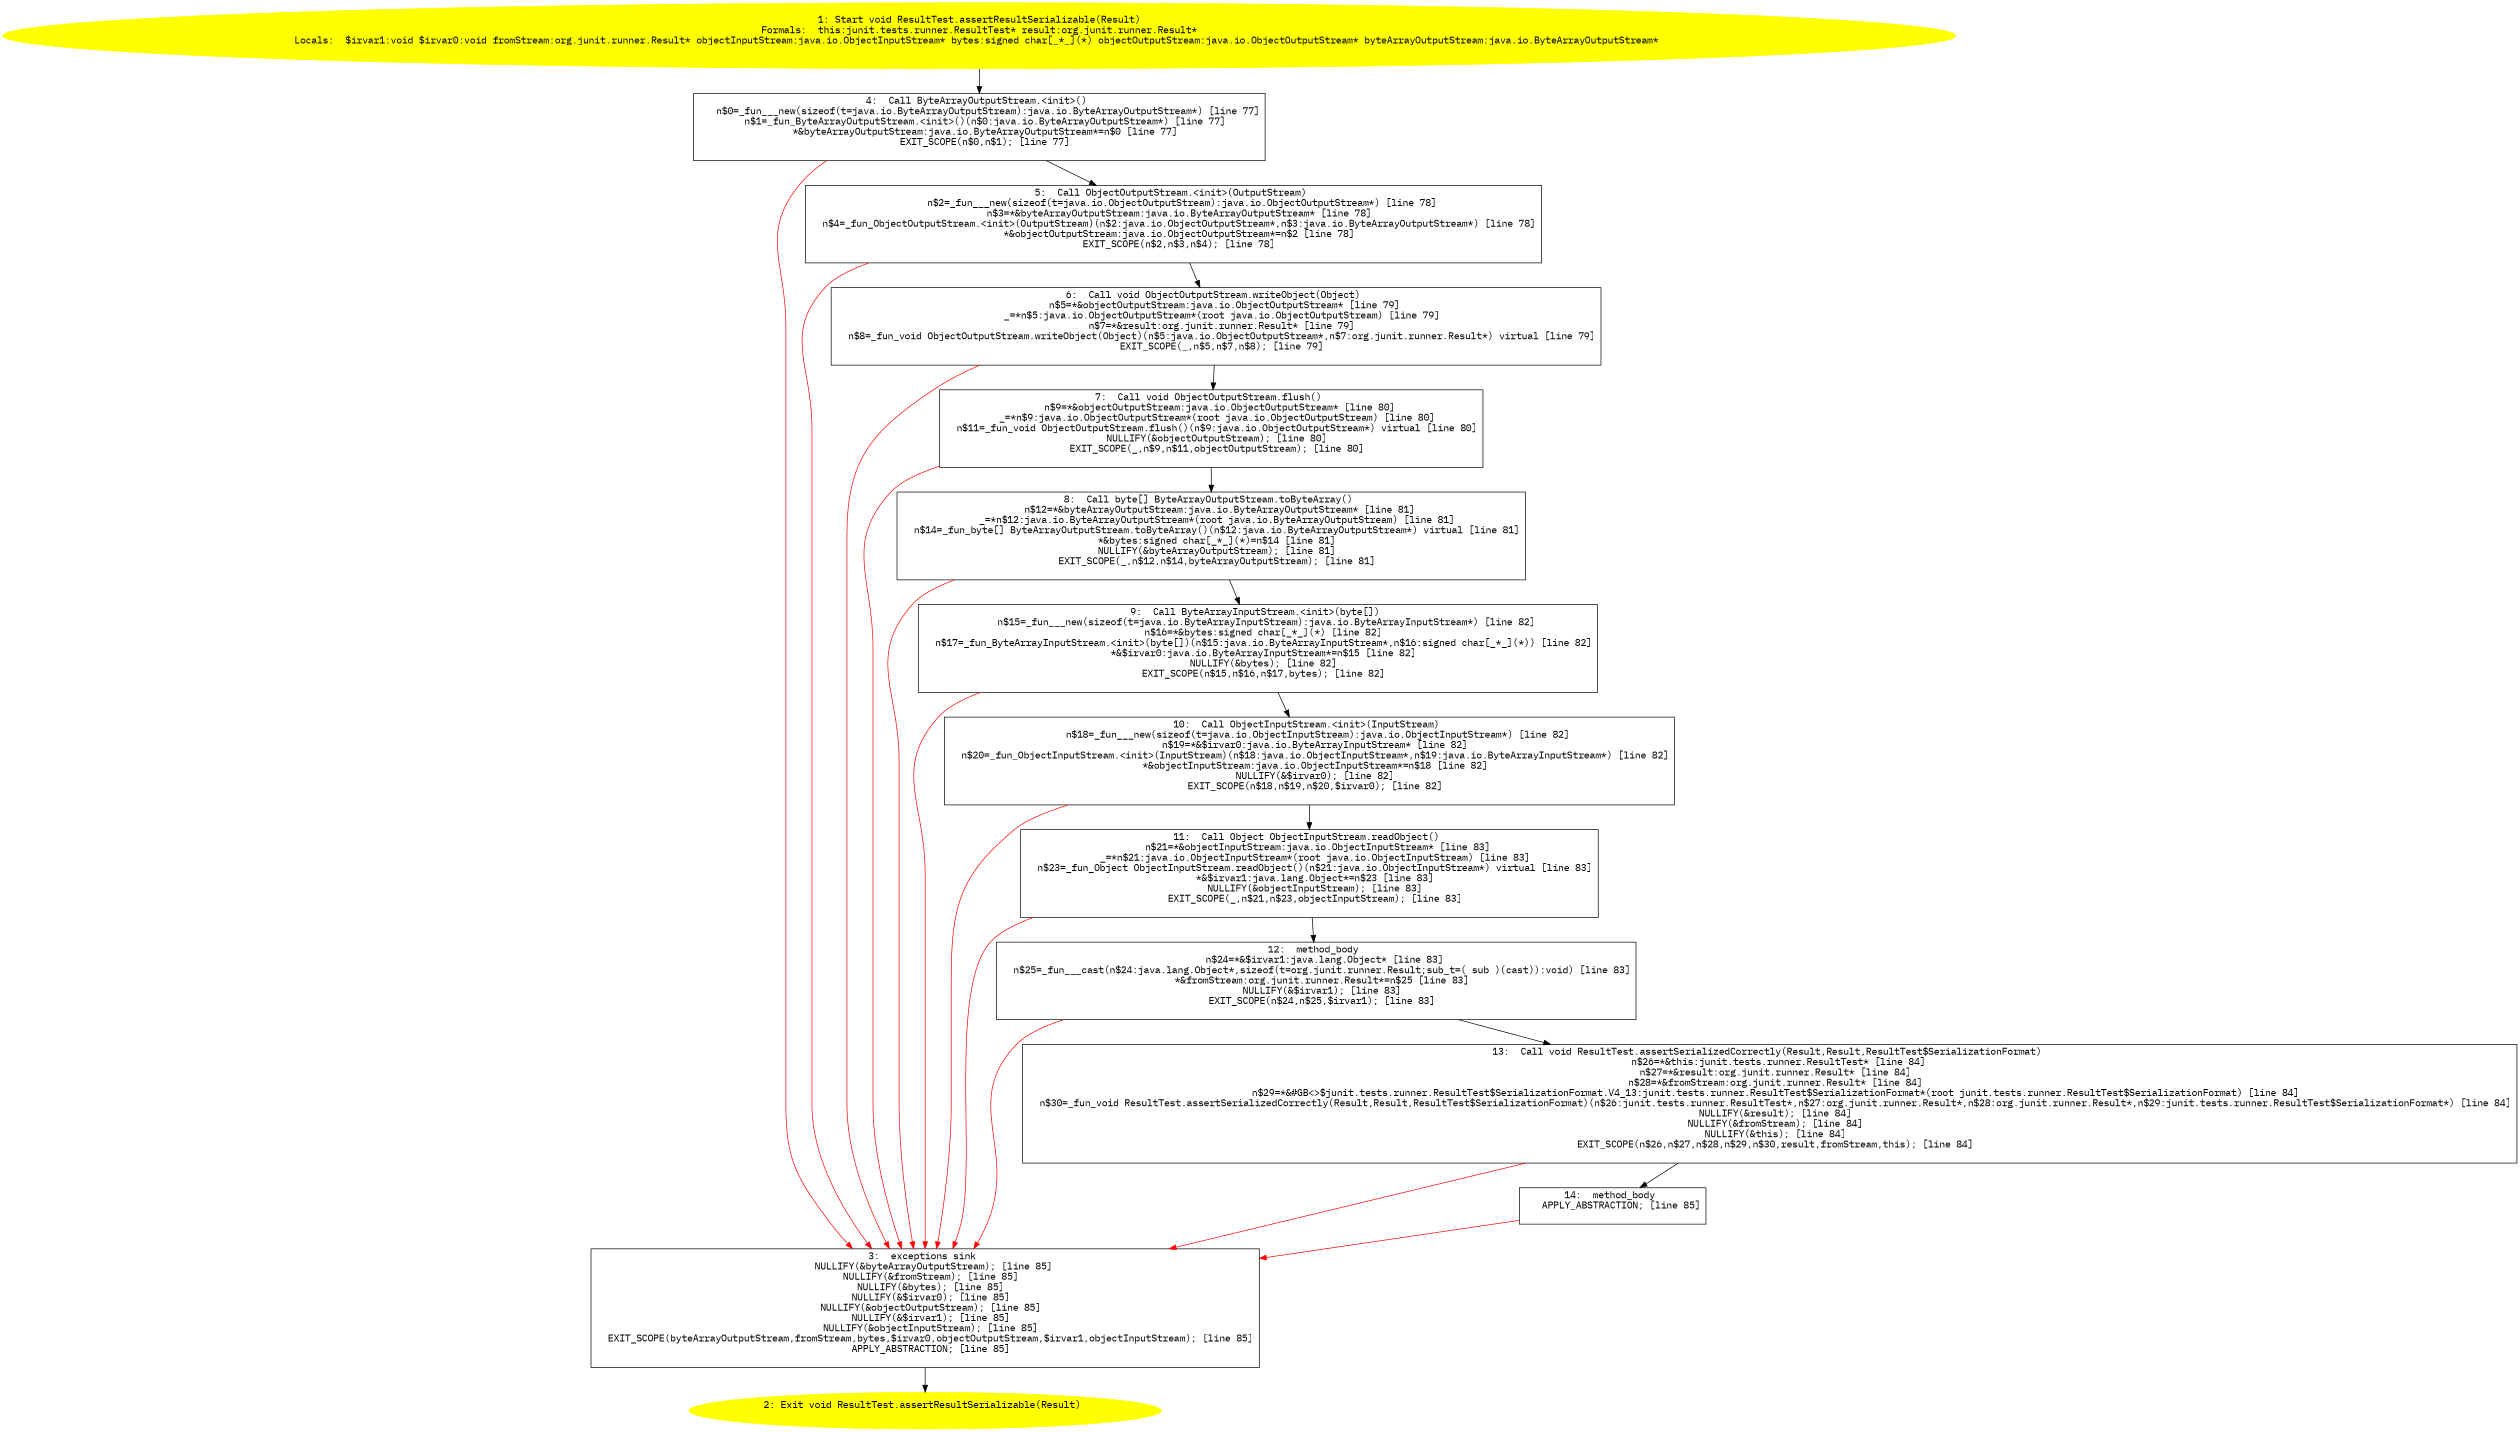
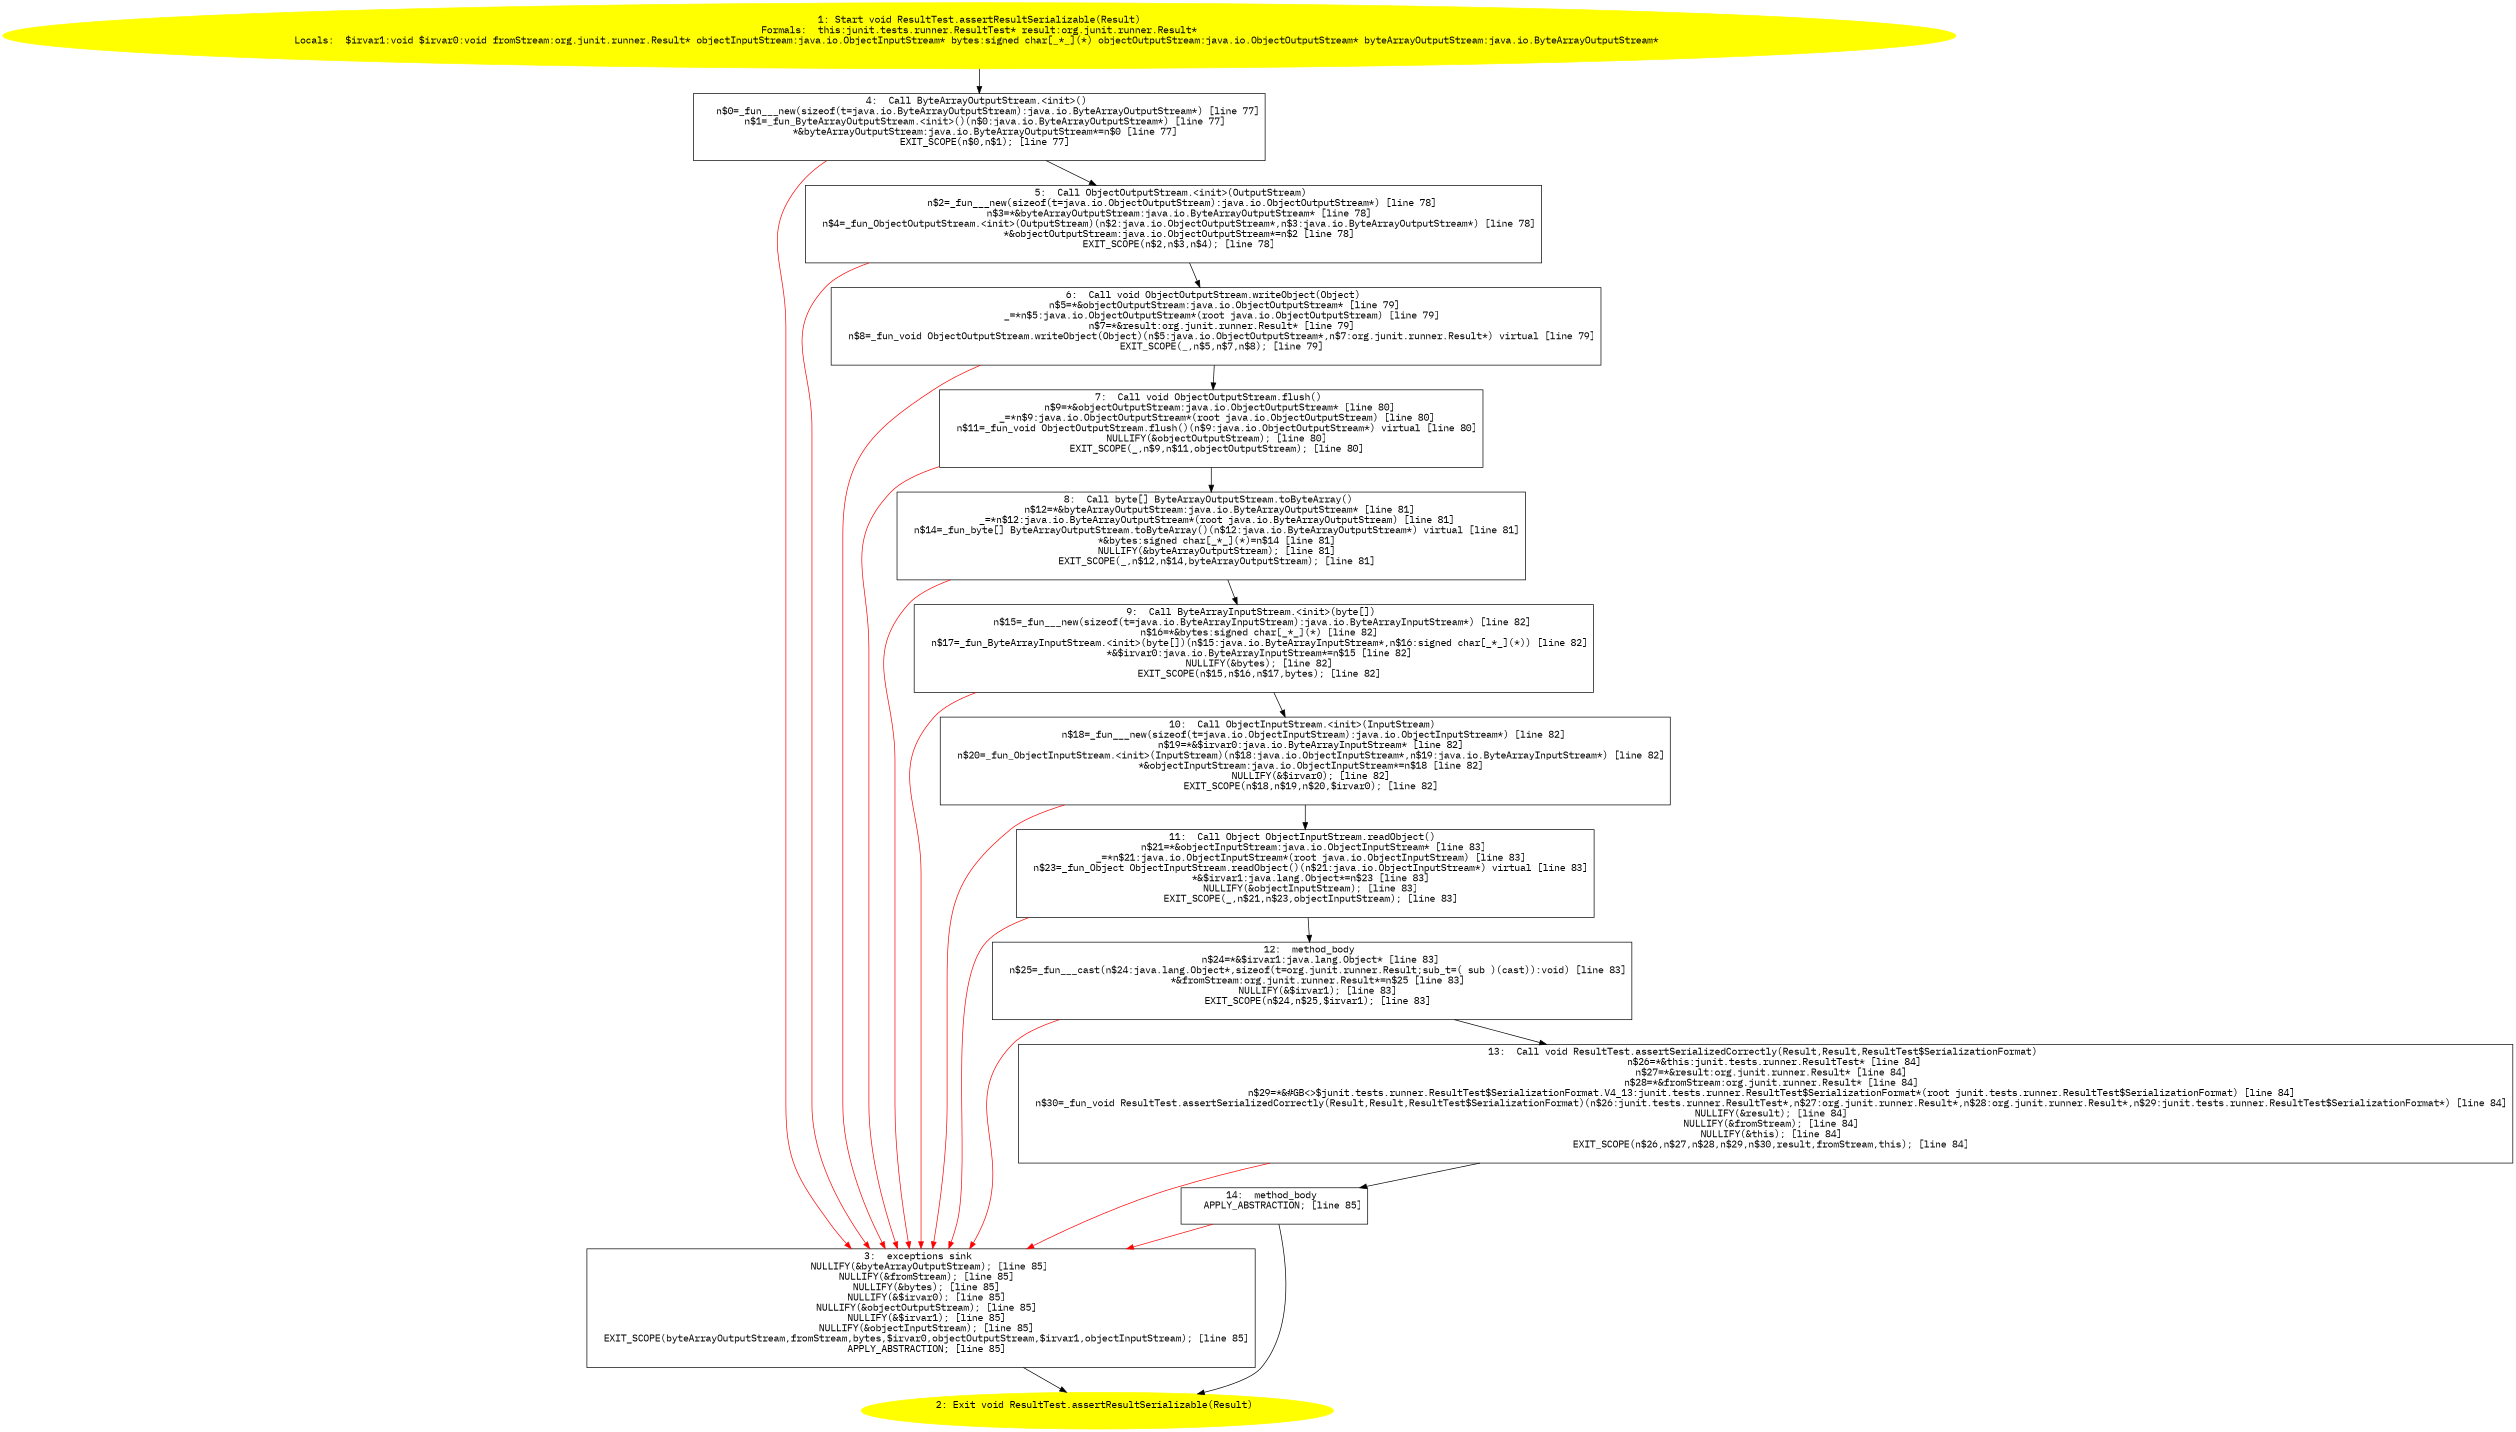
edge "14:  method_body APPLY_ABSTRACTION; [line 85]" -> "2: Exit void ResultTest.assertResultSerializable(Result)": added
